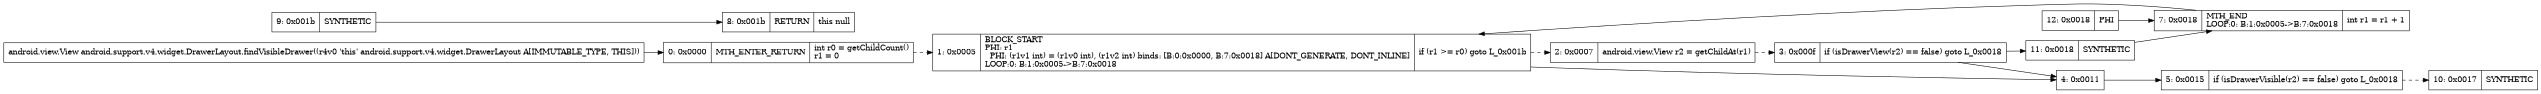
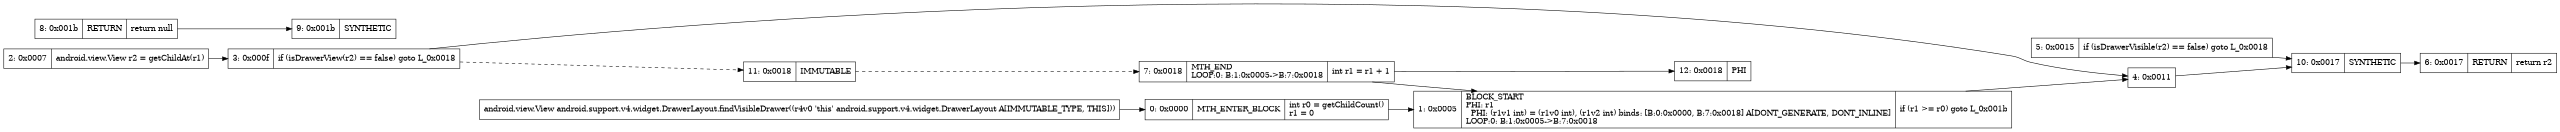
edge "12: 0x0018" -> "7: 0x0018": reversed
edge "9: 0x001b" -> "8: 0x001b": reversed
node "8: 0x001b": text "this null" -> "return null"
edge "11: 0x0018" -> "7: 0x0018": style solid -> dashed
node "11: 0x0018": text "SYNTHETIC" -> "IMMUTABLE"
edge "3: 0x000f" -> "11: 0x0018": style solid -> dashed
node "0: 0x0000": text "MTH_ENTER_RETURN" -> "MTH_ENTER_BLOCK"
edge "0: 0x0000" -> "1: 0x0005": style dashed -> solid
edge "1: 0x0005" -> "2: 0x0007": removed
edge "2: 0x0007" -> "3: 0x000f": style dashed -> solid
node "6: 0x0017": added
edge "4: 0x0011" -> "5: 0x0015": now "4: 0x0011" -> "10: 0x0017"
edge "5: 0x0015" -> "10: 0x0017": style dashed -> solid
